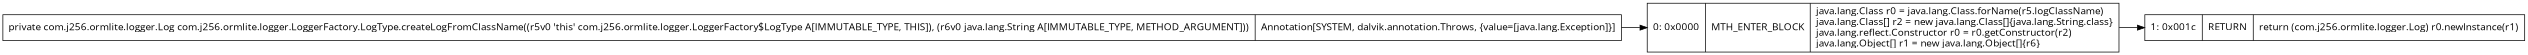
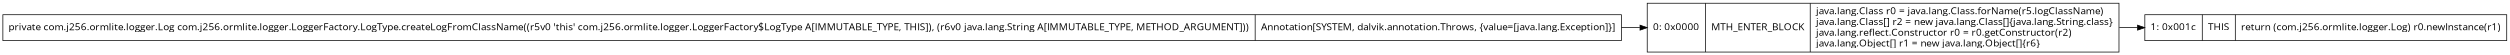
node "1: 0x001c": text "RETURN" -> "THIS"
